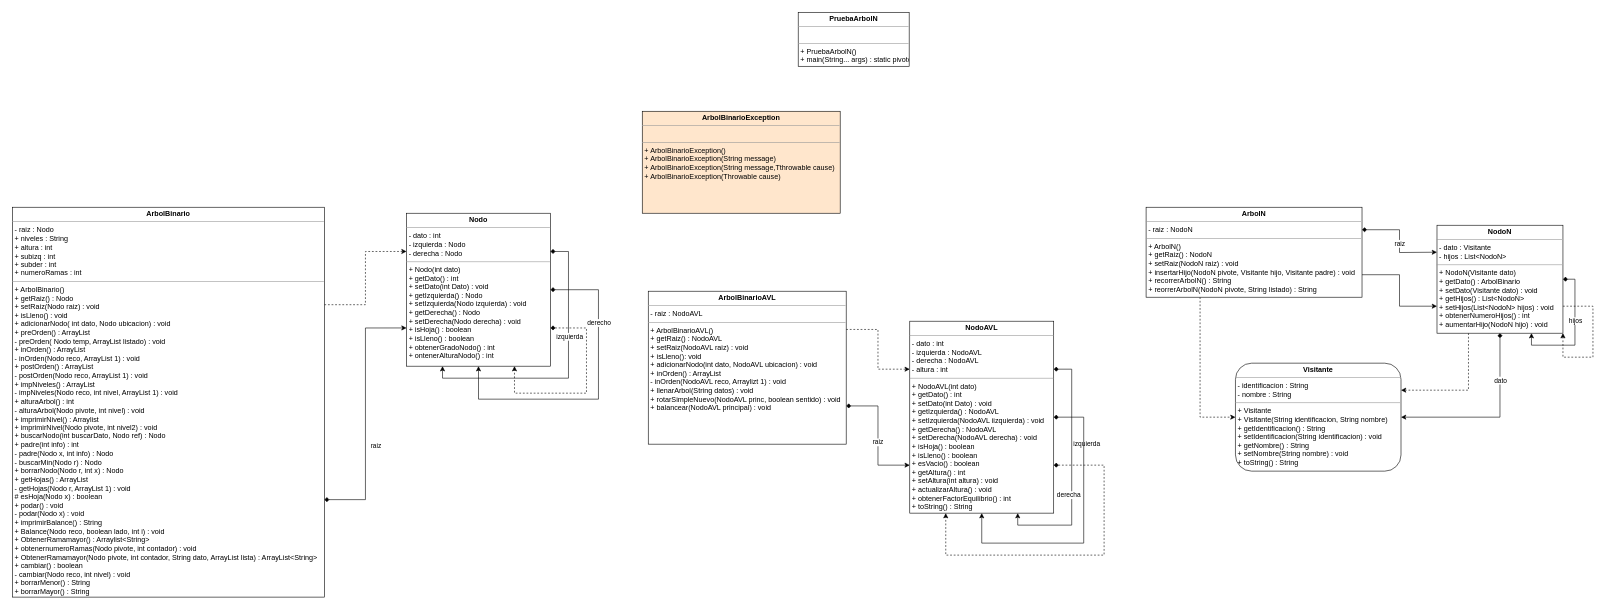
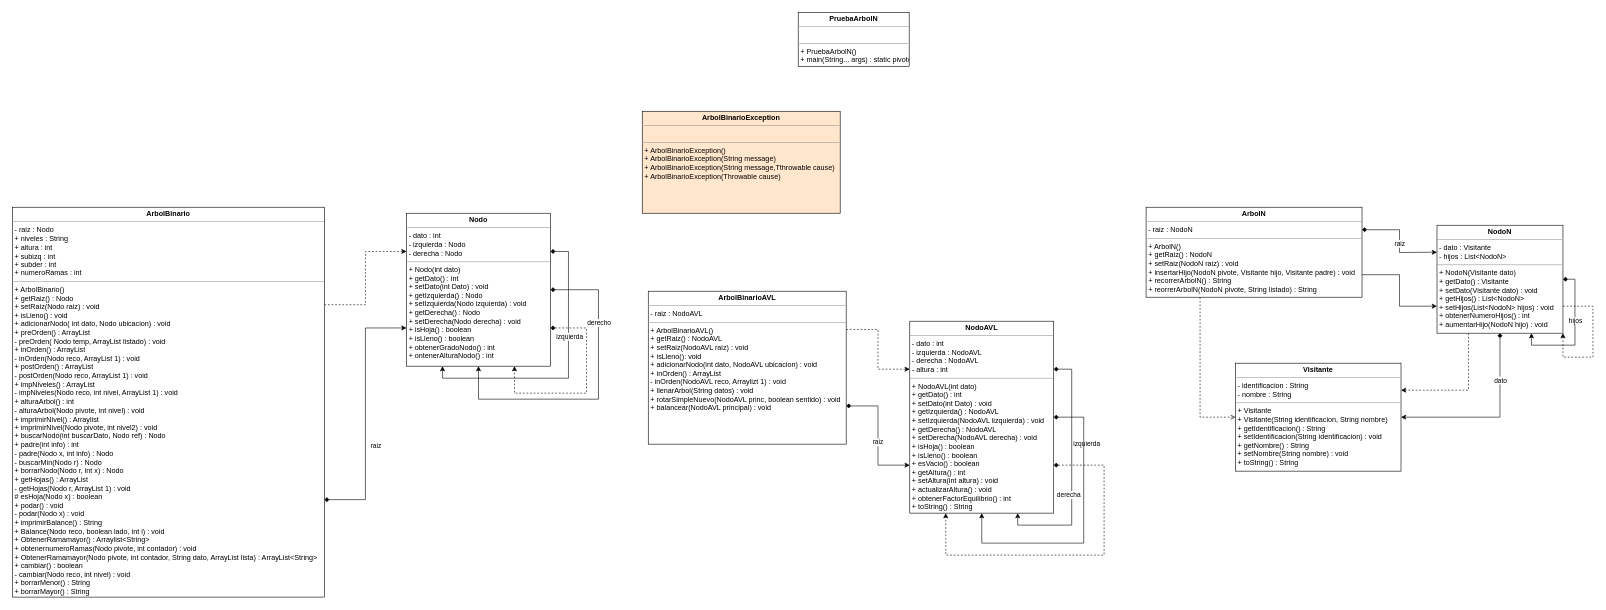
node "NodoN - dato : Visitante - hijos : List<NodoN> + NodoN(Visitante dato) + getDato() : ArbolBinario + setDato(Visitante dato) : void + getHijos() : List<NodoN> + setHijos(List<NodoN> hijos) : void + obtenerNumeroHijos() : int + aumentarHijo(NodoN hijo) : void": label "NodoN - dato : Visitante - hijos : List<NodoN> + NodoN(Visitante dato) + getDato() : ArbolBinario + setDato(Visitante dato) : void + getHijos() : List<NodoN> + setHijos(List<NodoN> hijos) : void + obtenerNumeroHijos() : int + aumentarHijo(NodoN hijo) : void" -> "NodoN - dato : Visitante - hijos : List<NodoN> + NodoN(Visitante dato) + getDato() : Visitante + setDato(Visitante dato) : void + getHijos() : List<NodoN> + setHijos(List<NodoN> hijos) : void + obtenerNumeroHijos() : int + aumentarHijo(NodoN hijo) : void"
edge "ArbolN - raiz : NodoN + ArbolN() + getRaiz() : NodoN + setRaiz(NodoN raiz) : void + insertarHijo(NodoN pivote, Visitante hijo, Visitante padre) : void + recorrerArbolN() : String + reorrerArbolN(NodoN pivote, String listado) : String" -> "Visitante - identificacion : String - nombre : String + Visitante + Visitante(String identificacion, String nombre) + getIdentificacion() : String + setIdentificacion(String identificacion) : void + getNombre() : String + setNombre(String nombre) : void + toString() : String": arrowhead classic -> open
node "Visitante - identificacion : String - nombre : String + Visitante + Visitante(String identificacion, String nombre) + getIdentificacion() : String + setIdentificacion(String identificacion) : void + getNombre() : String + setNombre(String nombre) : void + toString() : String": shape rounded rectangle -> rectangle
